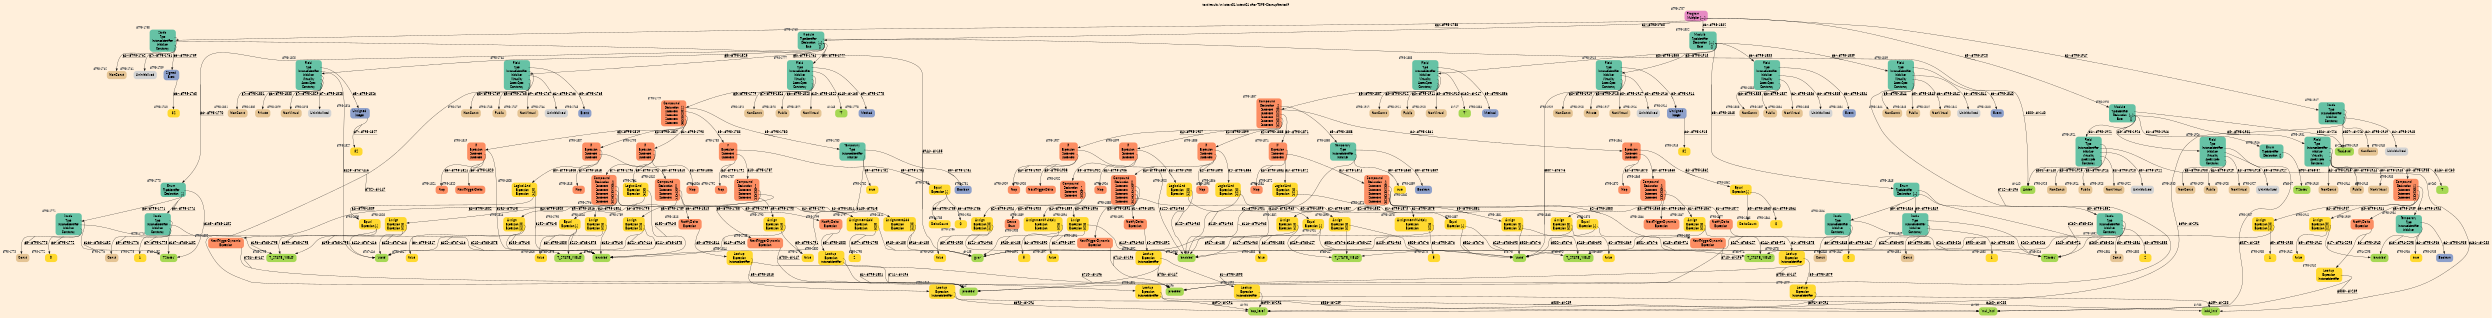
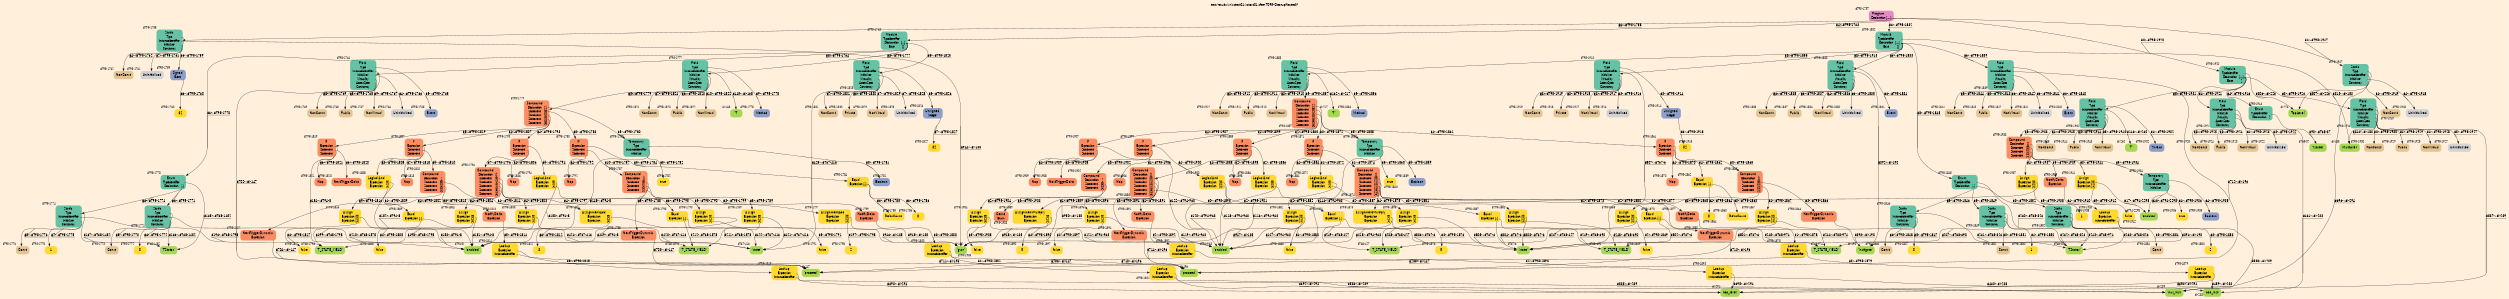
node "Program": text "Multiplier" -> "Declaration"
node "Thread": added
node "'Multiplier'": added
node "'Adder'": removed
node "3": added
node "'instigate'": added
